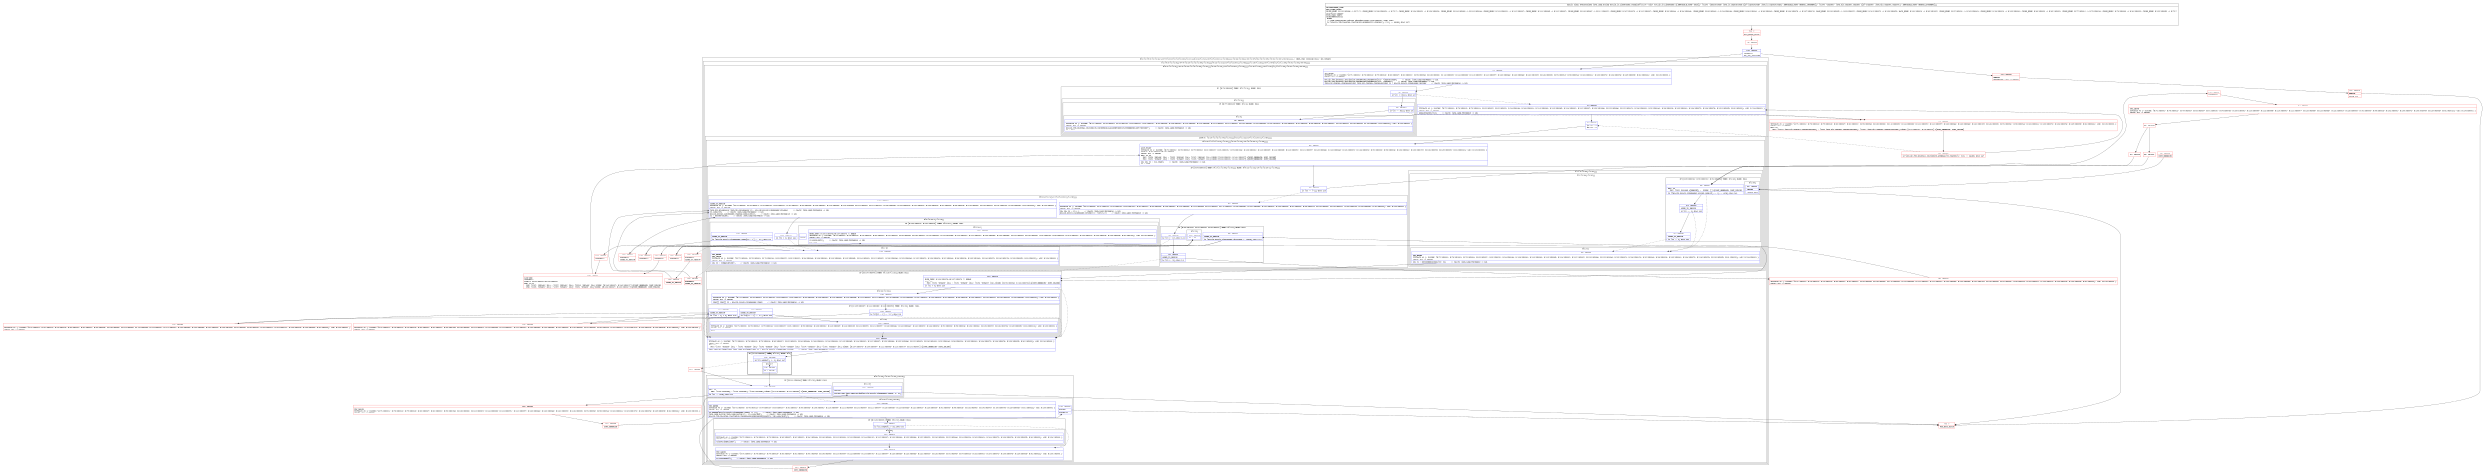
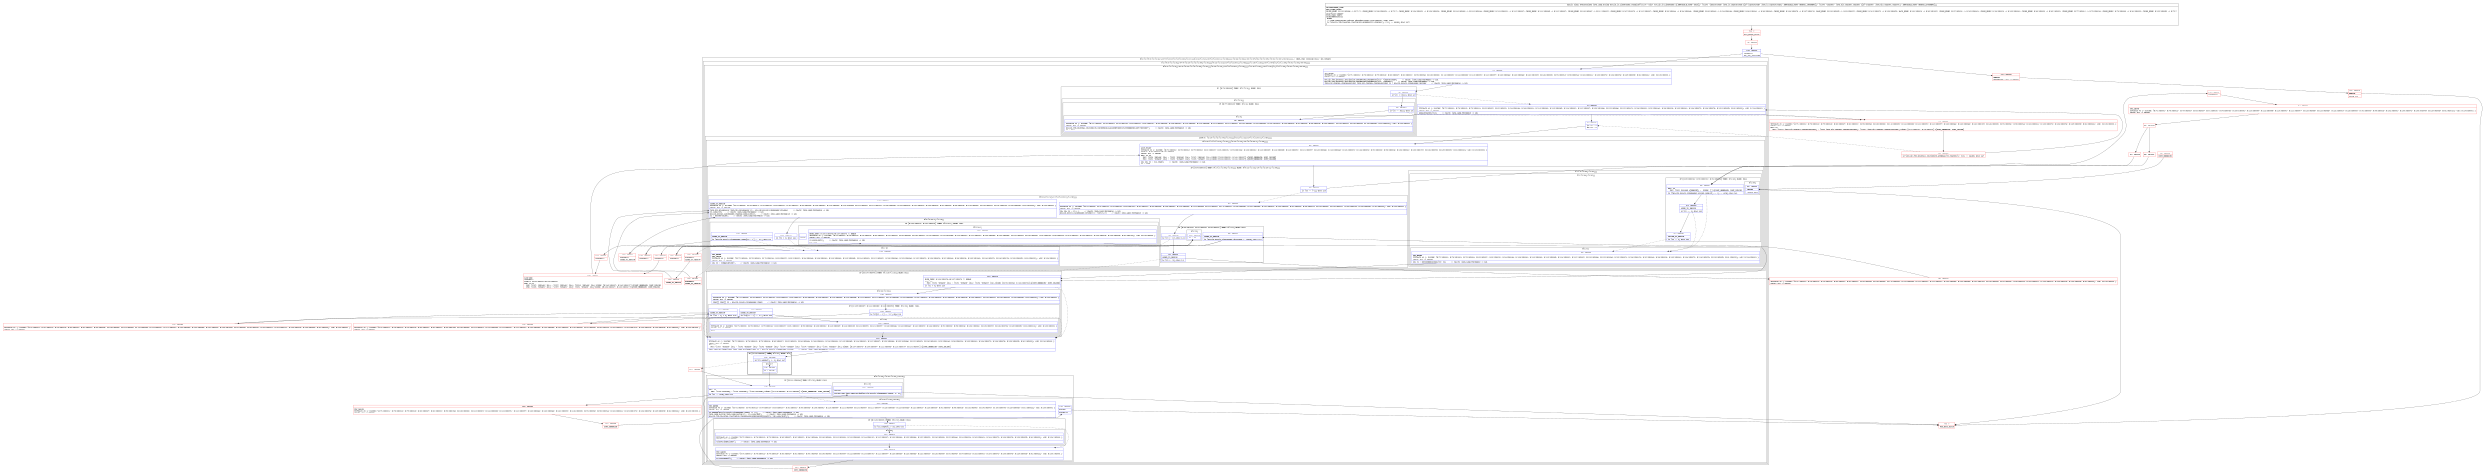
node "91: 0x0046": text "ADDED_TO_REGION" -> "INLINE_TO_REGION"
